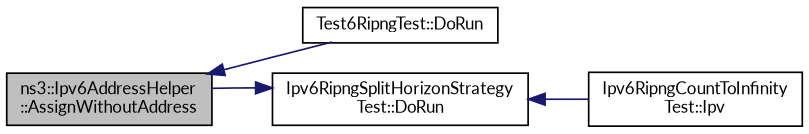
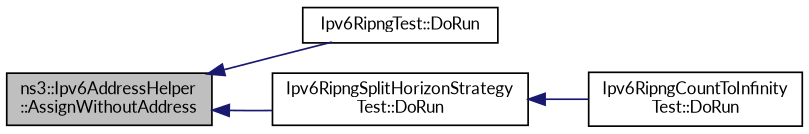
node "Test6RipngTest::DoRun": label "Test6RipngTest::DoRun" -> "Ipv6RipngTest::DoRun"
edge "ns3::Ipv6AddressHelper ::AssignWithoutAddress" -> "Ipv6RipngSplitHorizonStrategy Test::DoRun": reversed
node "Ipv6RipngCountToInfinity Test::Ipv": label "Ipv6RipngCountToInfinity Test::Ipv" -> "Ipv6RipngCountToInfinity Test::DoRun"
